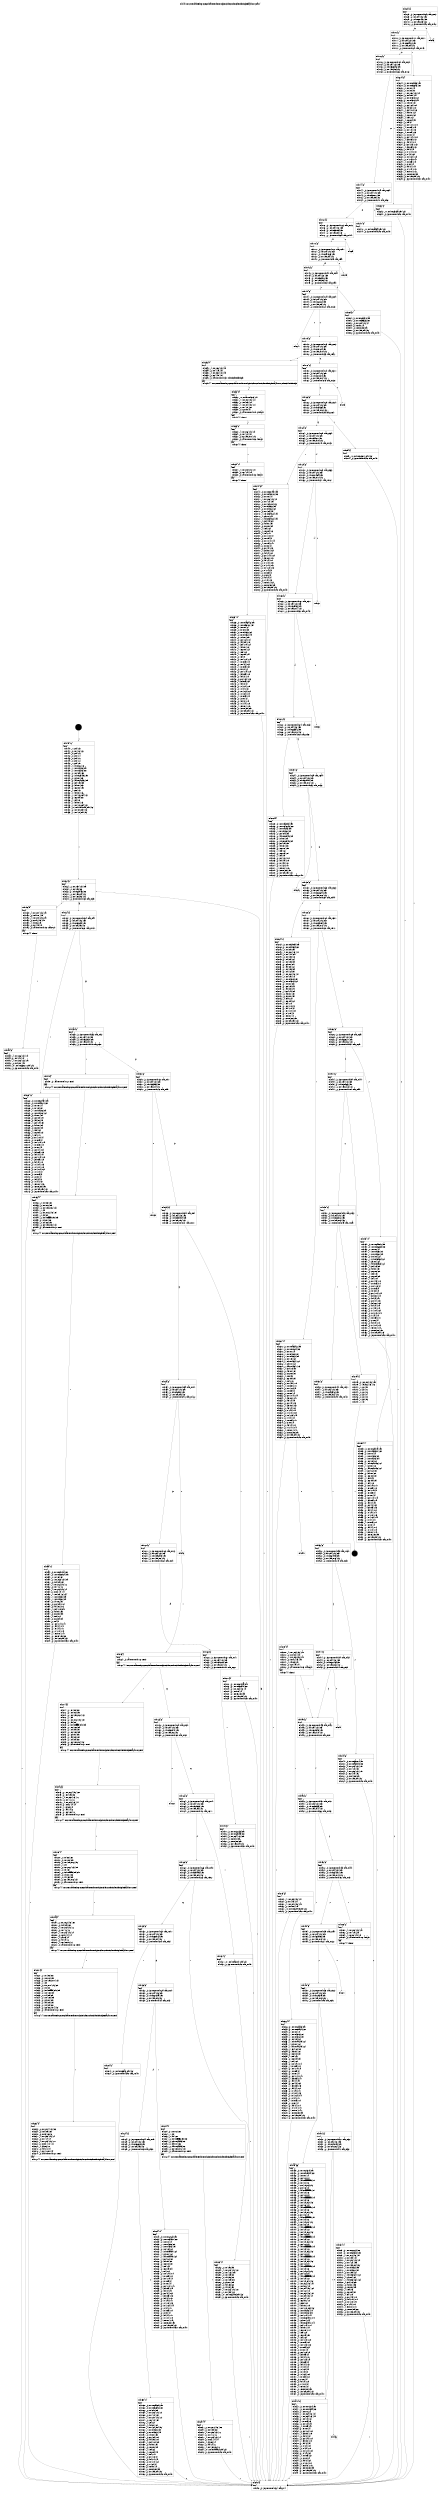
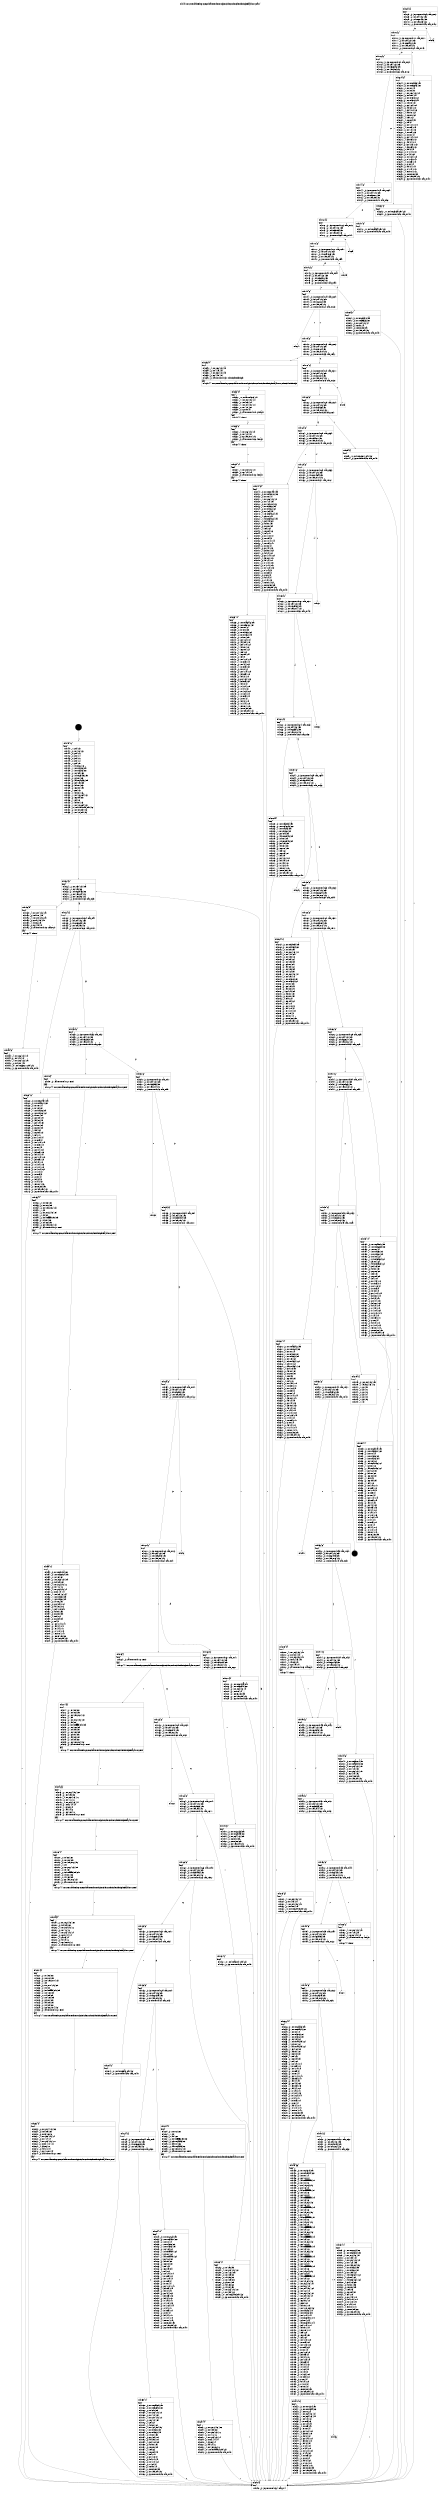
edge "0x402302 [147]" -> "0x40291b": now "0x40193c [28]" -> "0x40291b"
edge "0x402978" -> "0x40216f [5]": now "0x401610 [28]" -> "0x40216f [5]"
